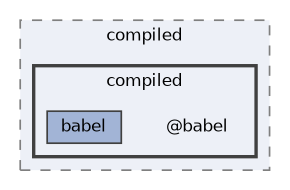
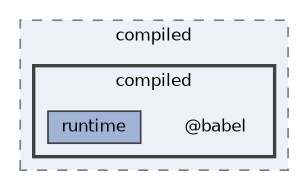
node "babel": label "babel" -> "runtime"
